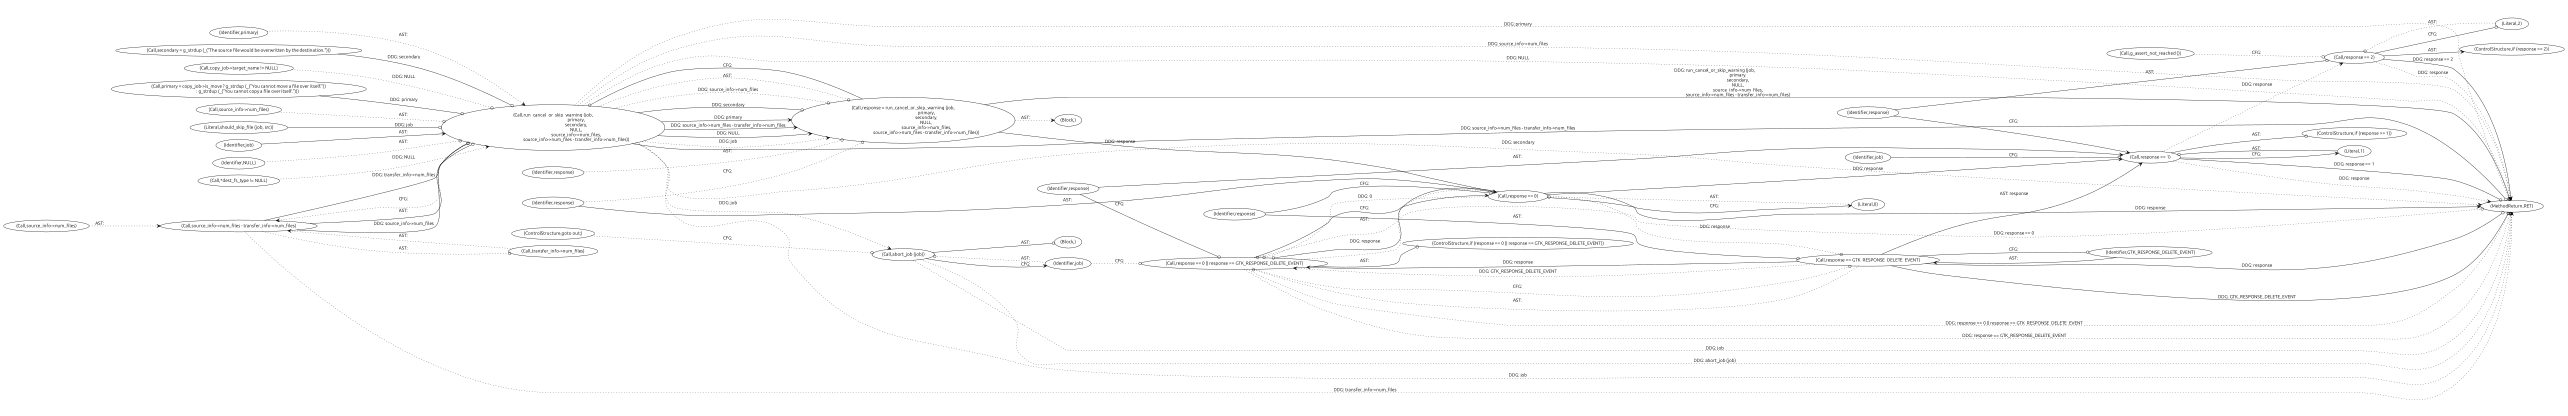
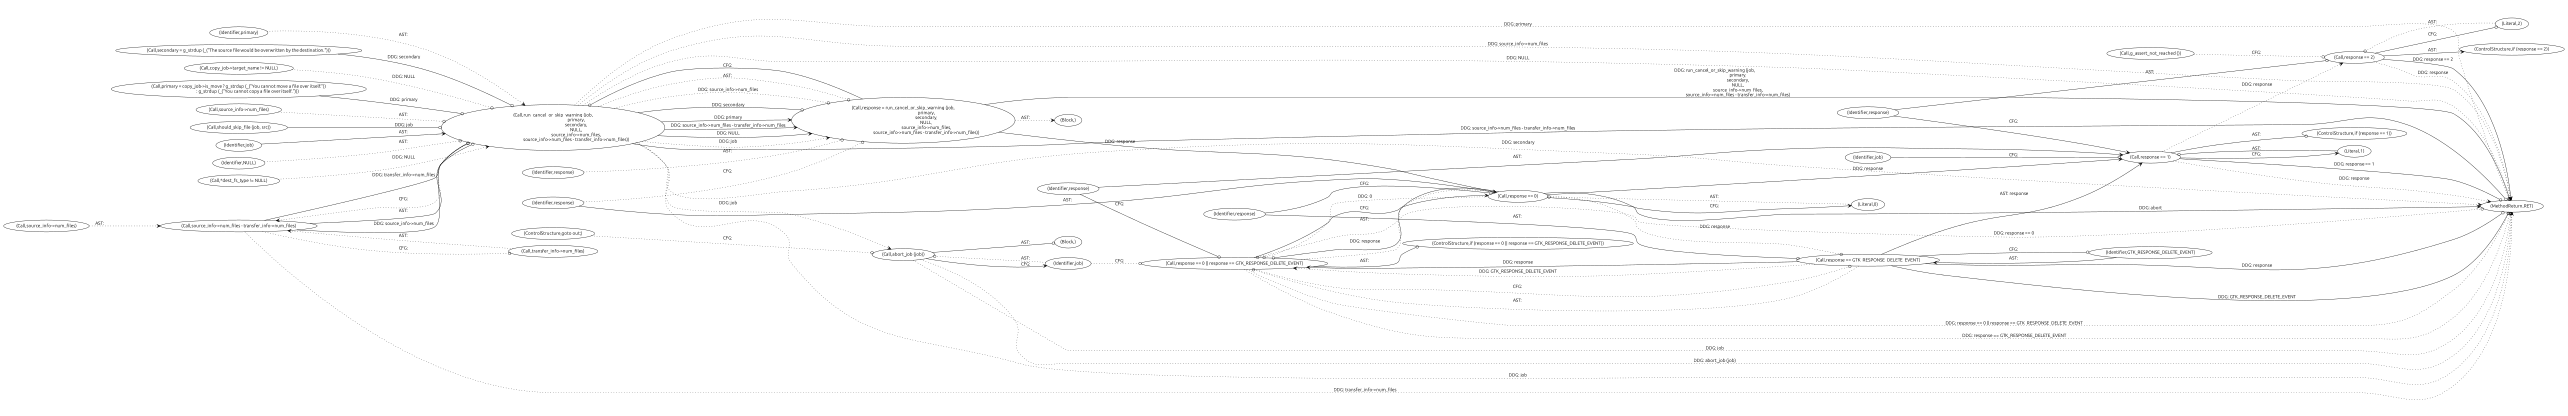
node "(Literal,should_skip_file (job, src))": label "(Literal,should_skip_file (job, src))" -> "(Call,should_skip_file (job, src))"
edge "(Call,response == 0)" -> "(MethodReturn,RET)": label "DDG: response" -> "DDG: abort"
edge "(Call,source_info->num_files - transfer_info->num_files)" -> "(Call,transfer_info->num_files)": label "AST: " -> "CFG: "
